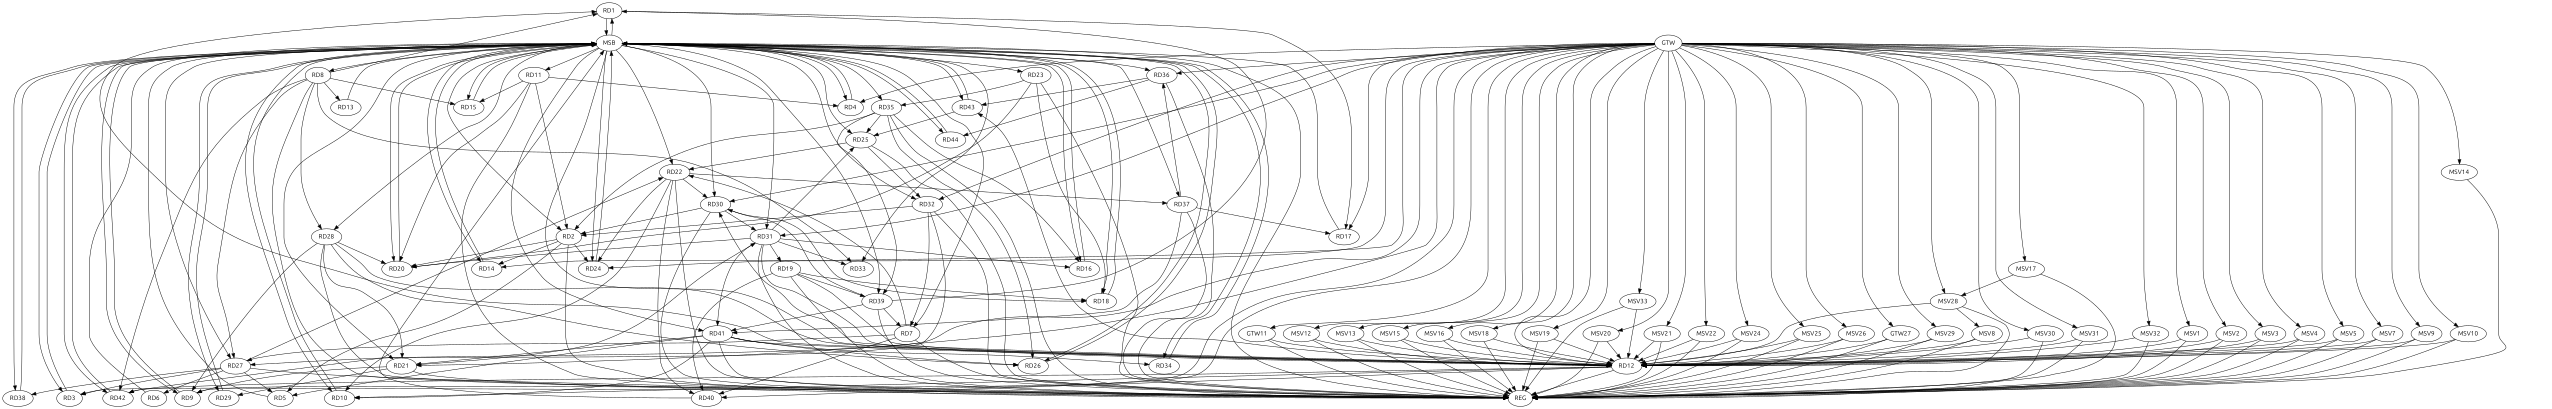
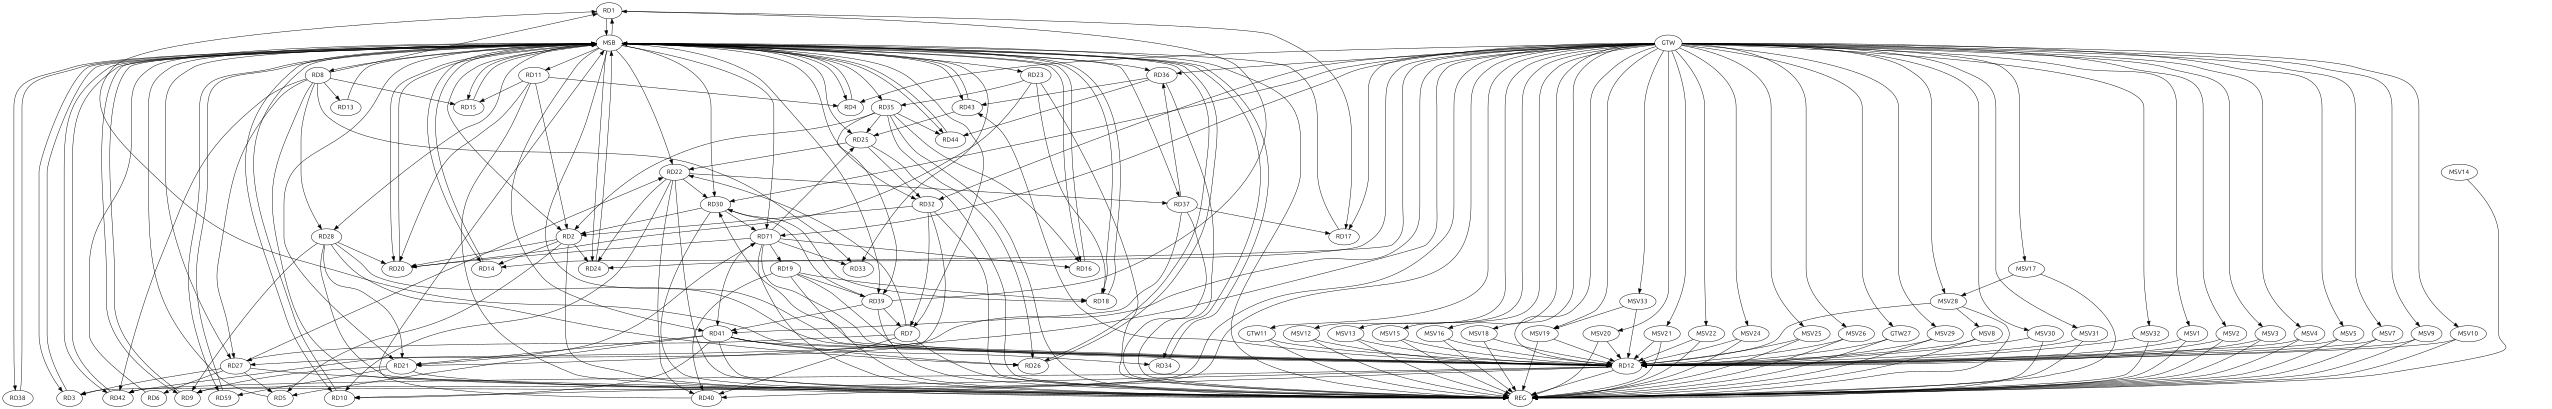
edge "GTW" -> "MSV14": removed
edge "RD35" -> "RD44": added
node "RD31": label "RD31" -> "RD71"
edge "MSV33" -> "REG": now "MSV33" -> "MSV19"
edge "RD27" -> "RD38": removed
node "RD29": label "RD29" -> "RD59"
